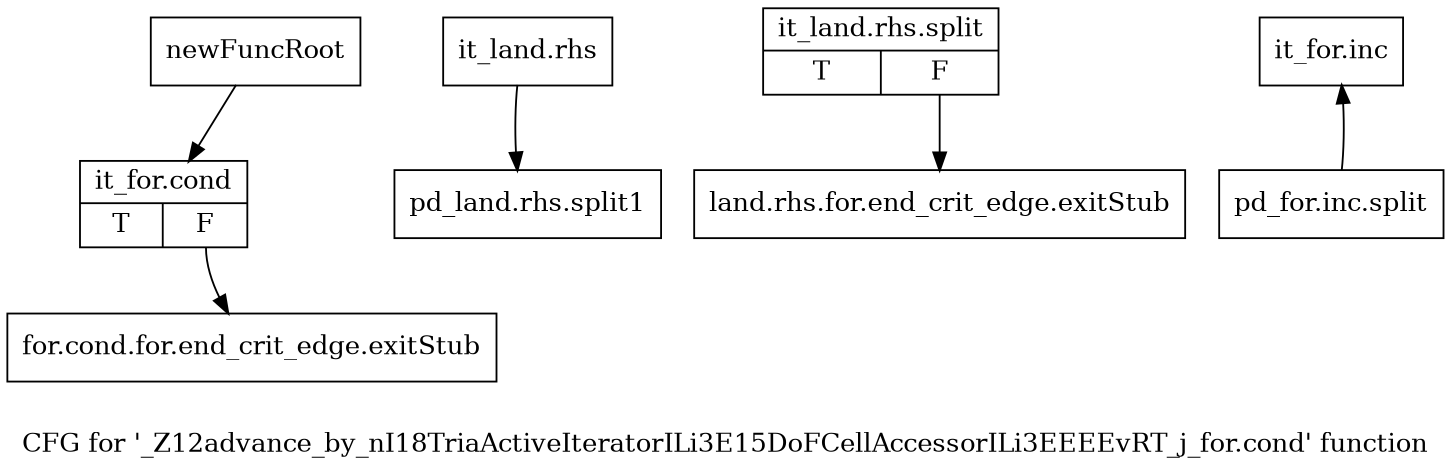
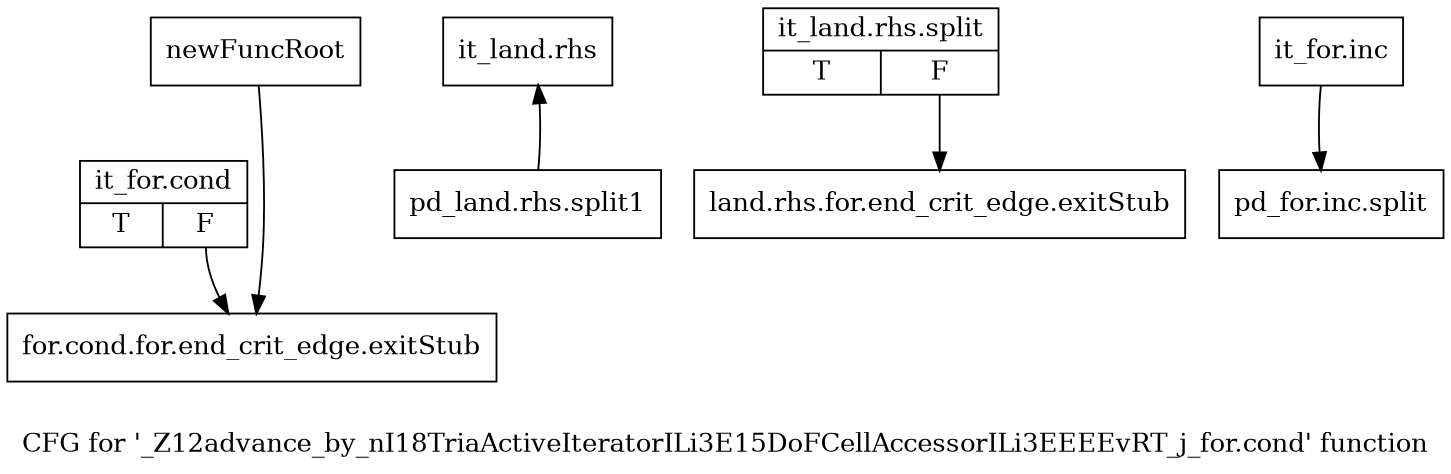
edge "newFuncRoot" -> "it_for.cond": now "newFuncRoot" -> "for.cond.for.end_crit_edge.exitStub"
edge "it_land.rhs" -> "pd_land.rhs.split1": reversed
edge "pd_for.inc.split" -> "it_for.inc": reversed
